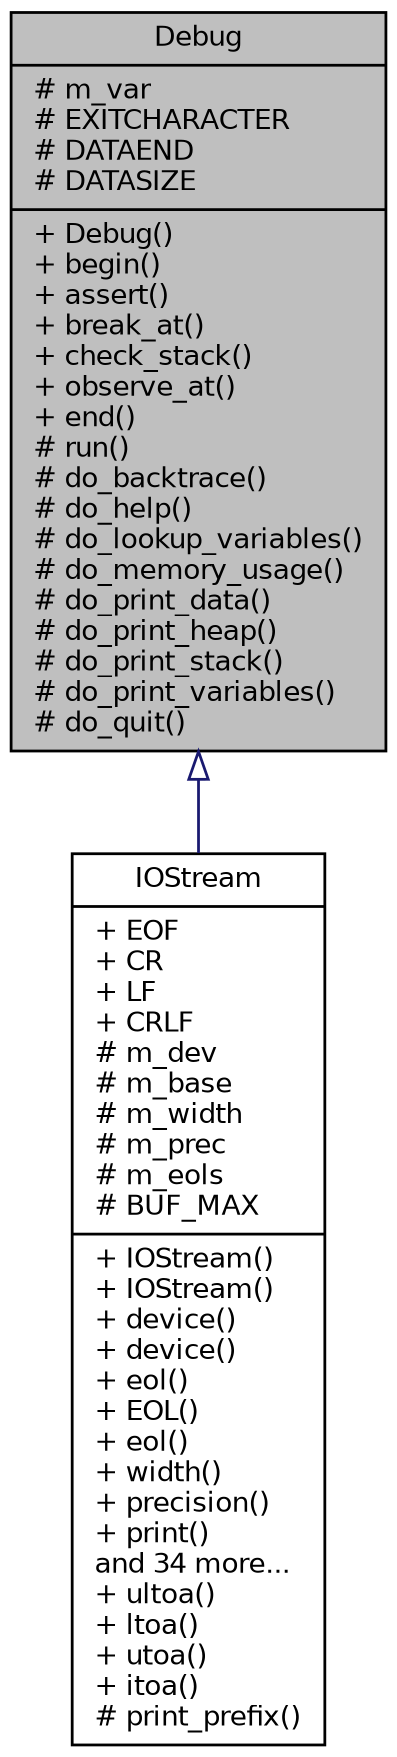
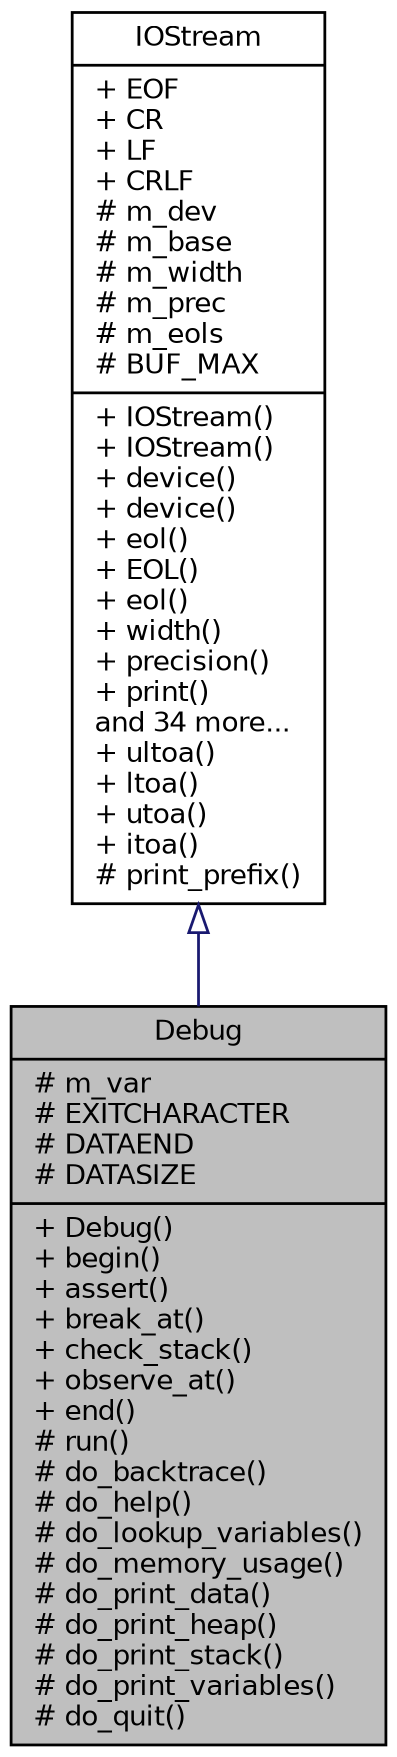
edge "IOStream" -> "Debug": reversed
